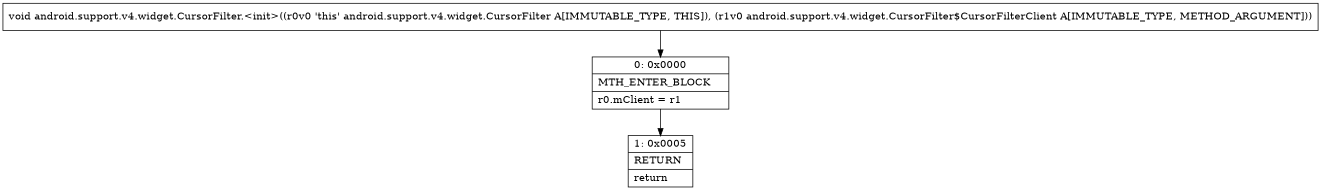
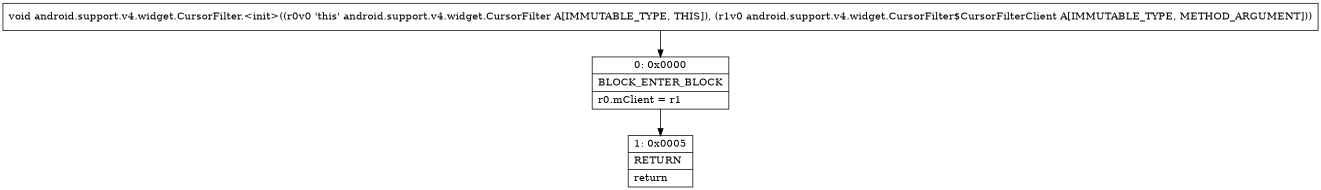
node "0: 0x0000": text "MTH_ENTER_BLOCK" -> "BLOCK_ENTER_BLOCK"
